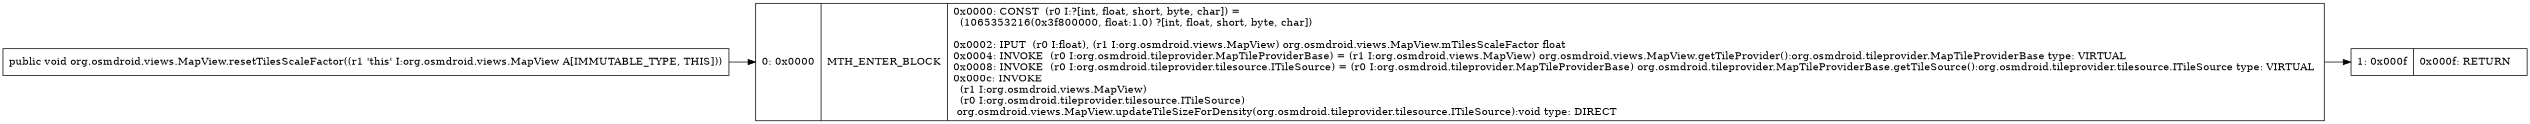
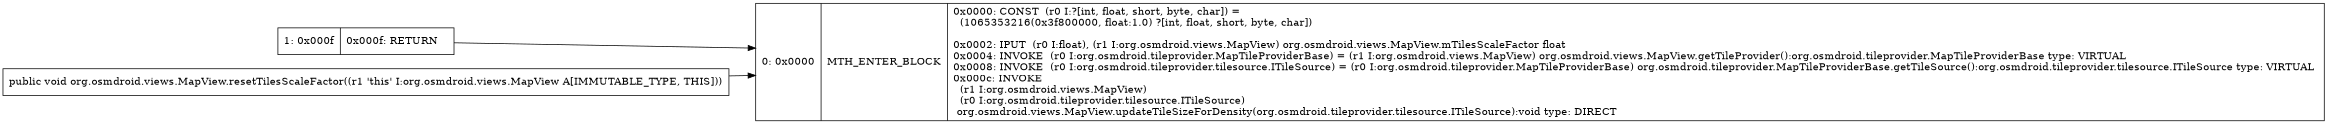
edge "0: 0x0000" -> "1: 0x000f": reversed
